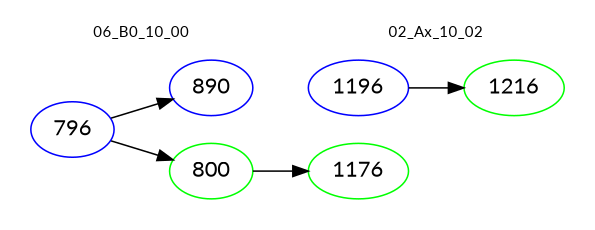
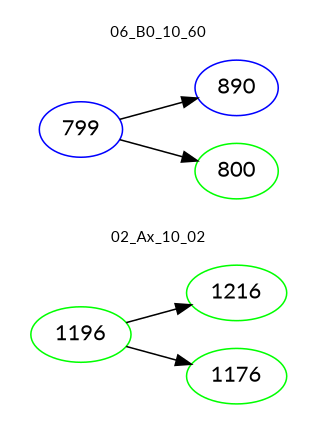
cluster "06_B0_10_00": label "06_B0_10_00" -> "06_B0_10_60"
node "1196": color blue -> green
node "796": label "796" -> "799"
edge "800" -> "1176": now "1196" -> "1176"
